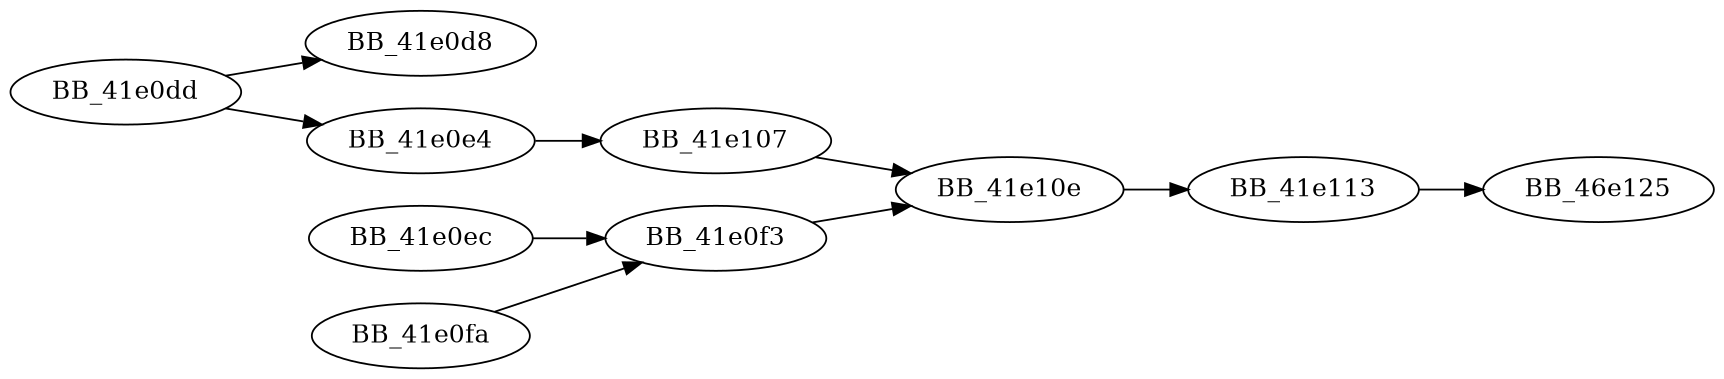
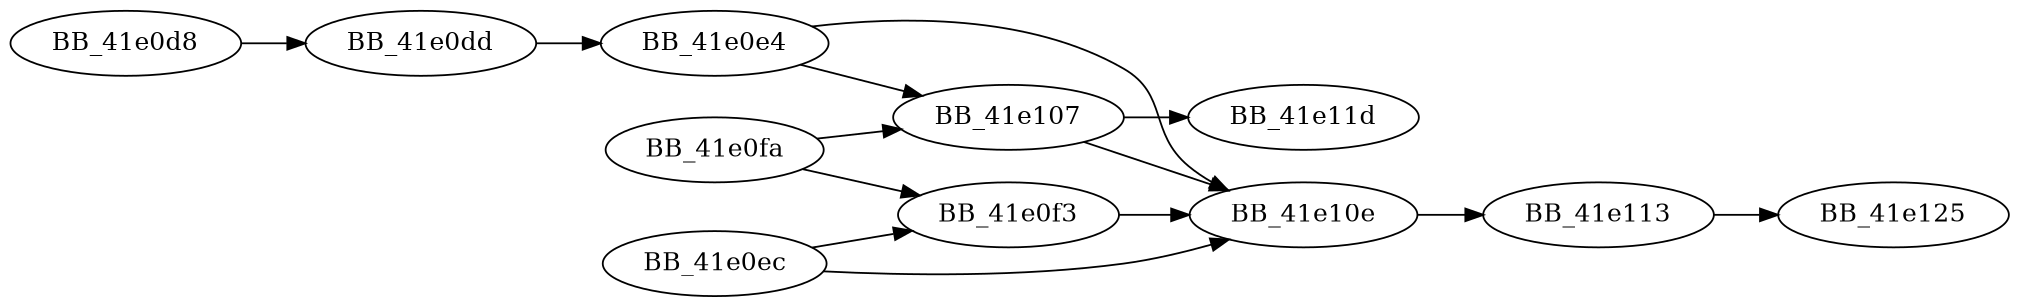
edge "BB_41e0e4" -> "BB_41e10e": added
edge "BB_41e0dd" -> "BB_41e0d8": reversed
node "BB_41e11d": added
edge "BB_41e0fa" -> "BB_41e107": added
node "BB_46e125": label "BB_46e125" -> "BB_41e125"
edge "BB_41e0ec" -> "BB_41e10e": added
